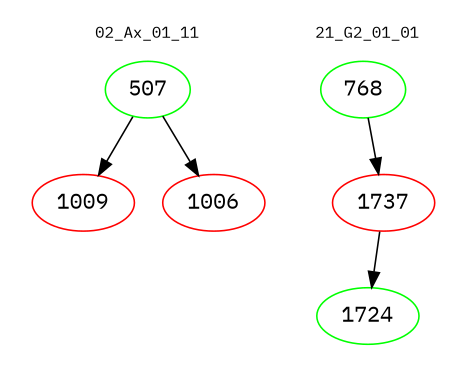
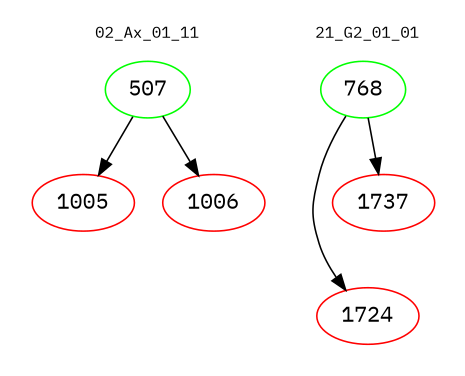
node "1009": label "1009" -> "1005"
edge "1737" -> "1724": now "768" -> "1724"
node "1724": color green -> red
